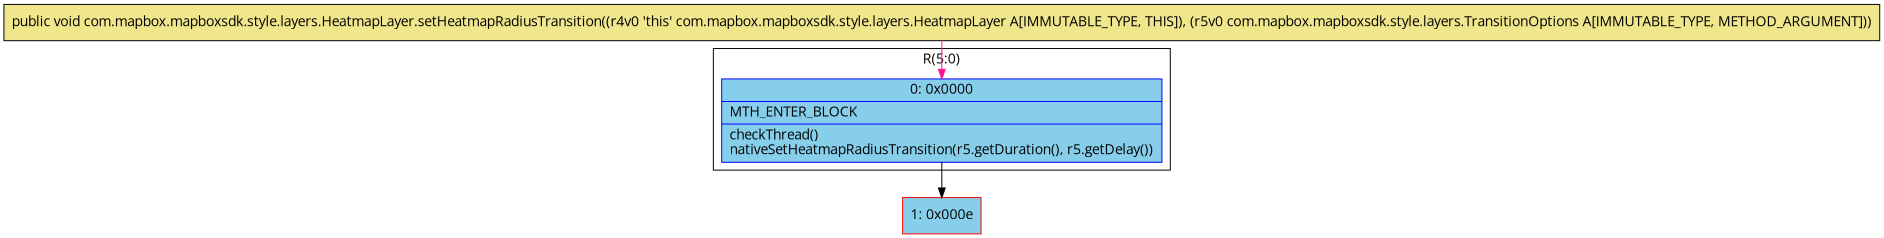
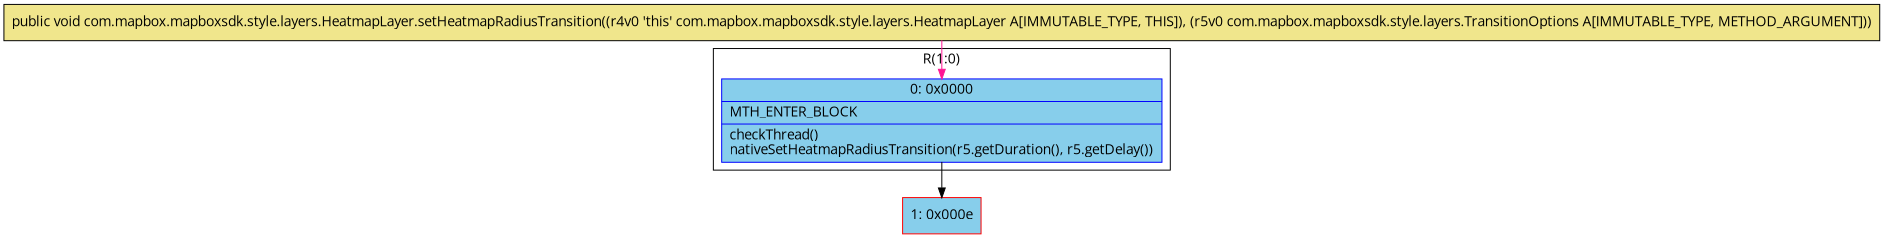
cluster "R(5:0)": label "R(5:0)" -> "R(1:0)"
